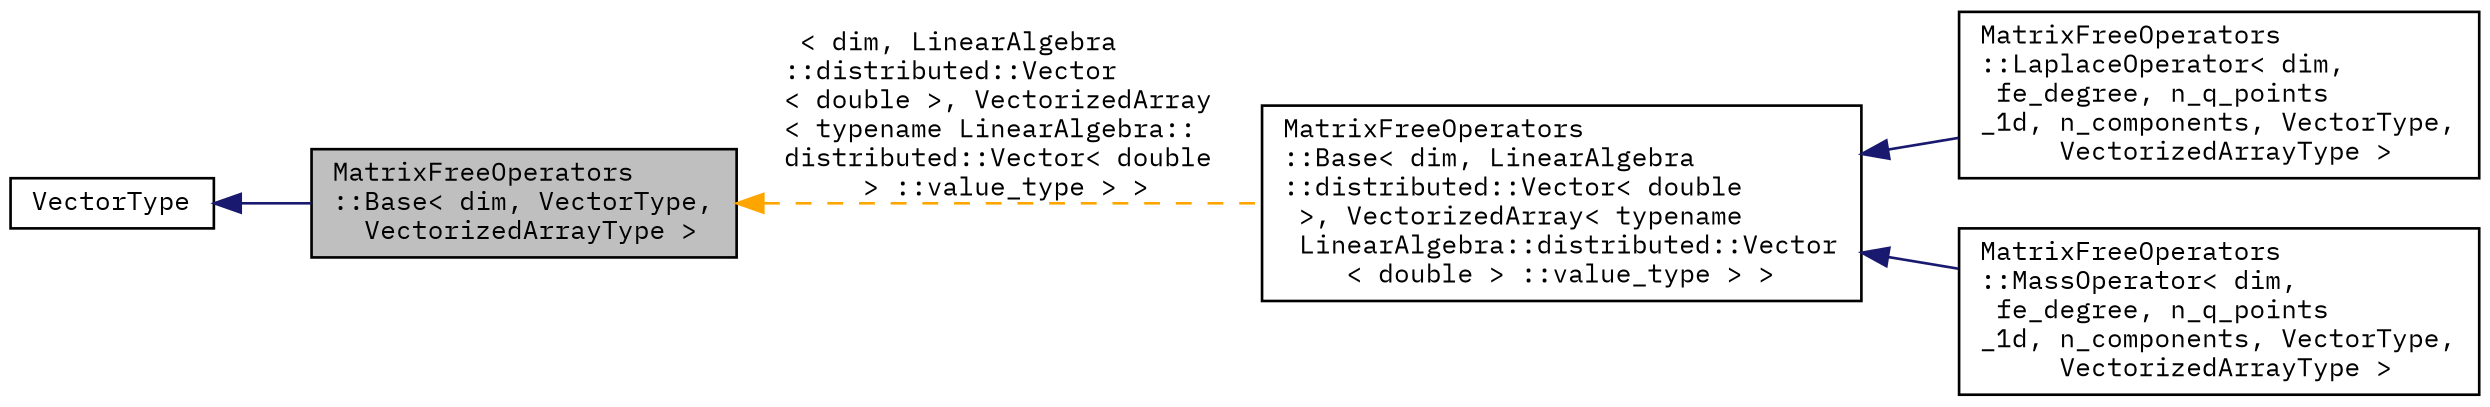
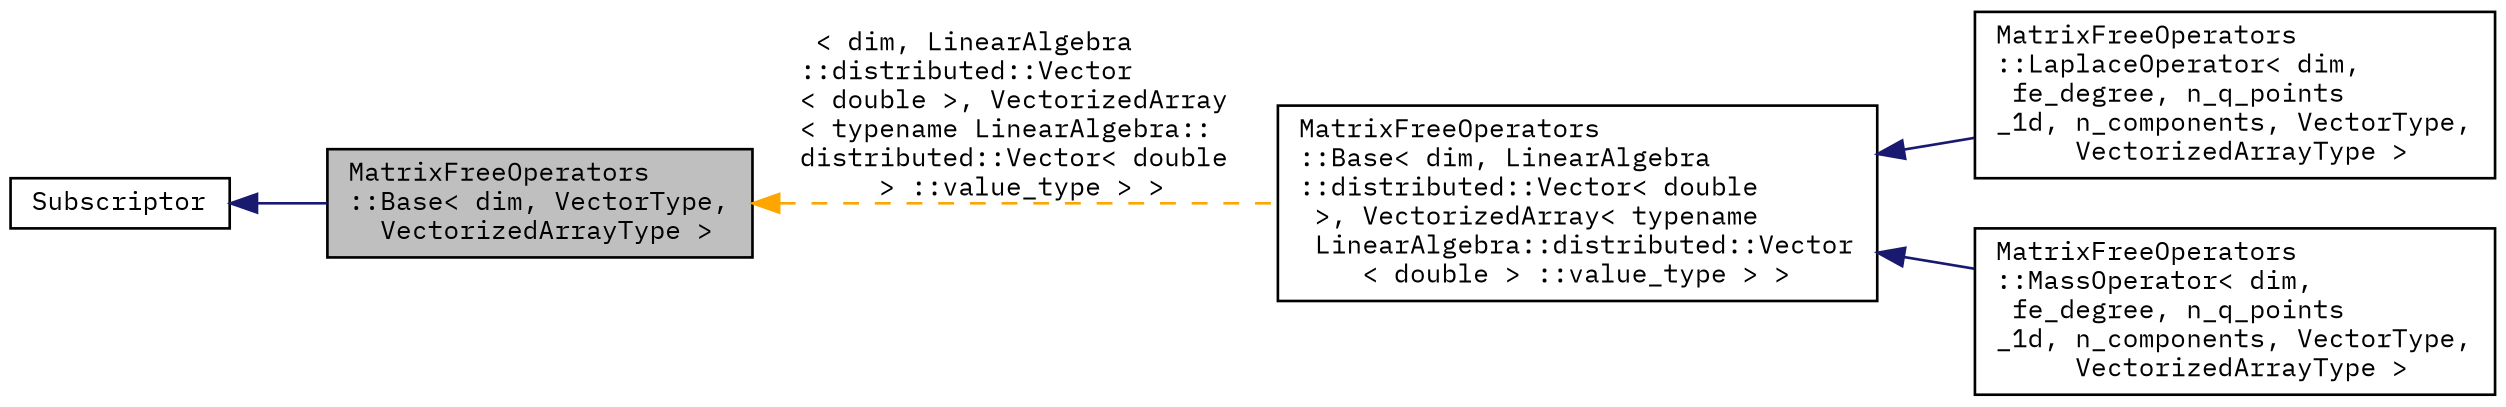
node "VectorType": label "VectorType" -> "Subscriptor"
